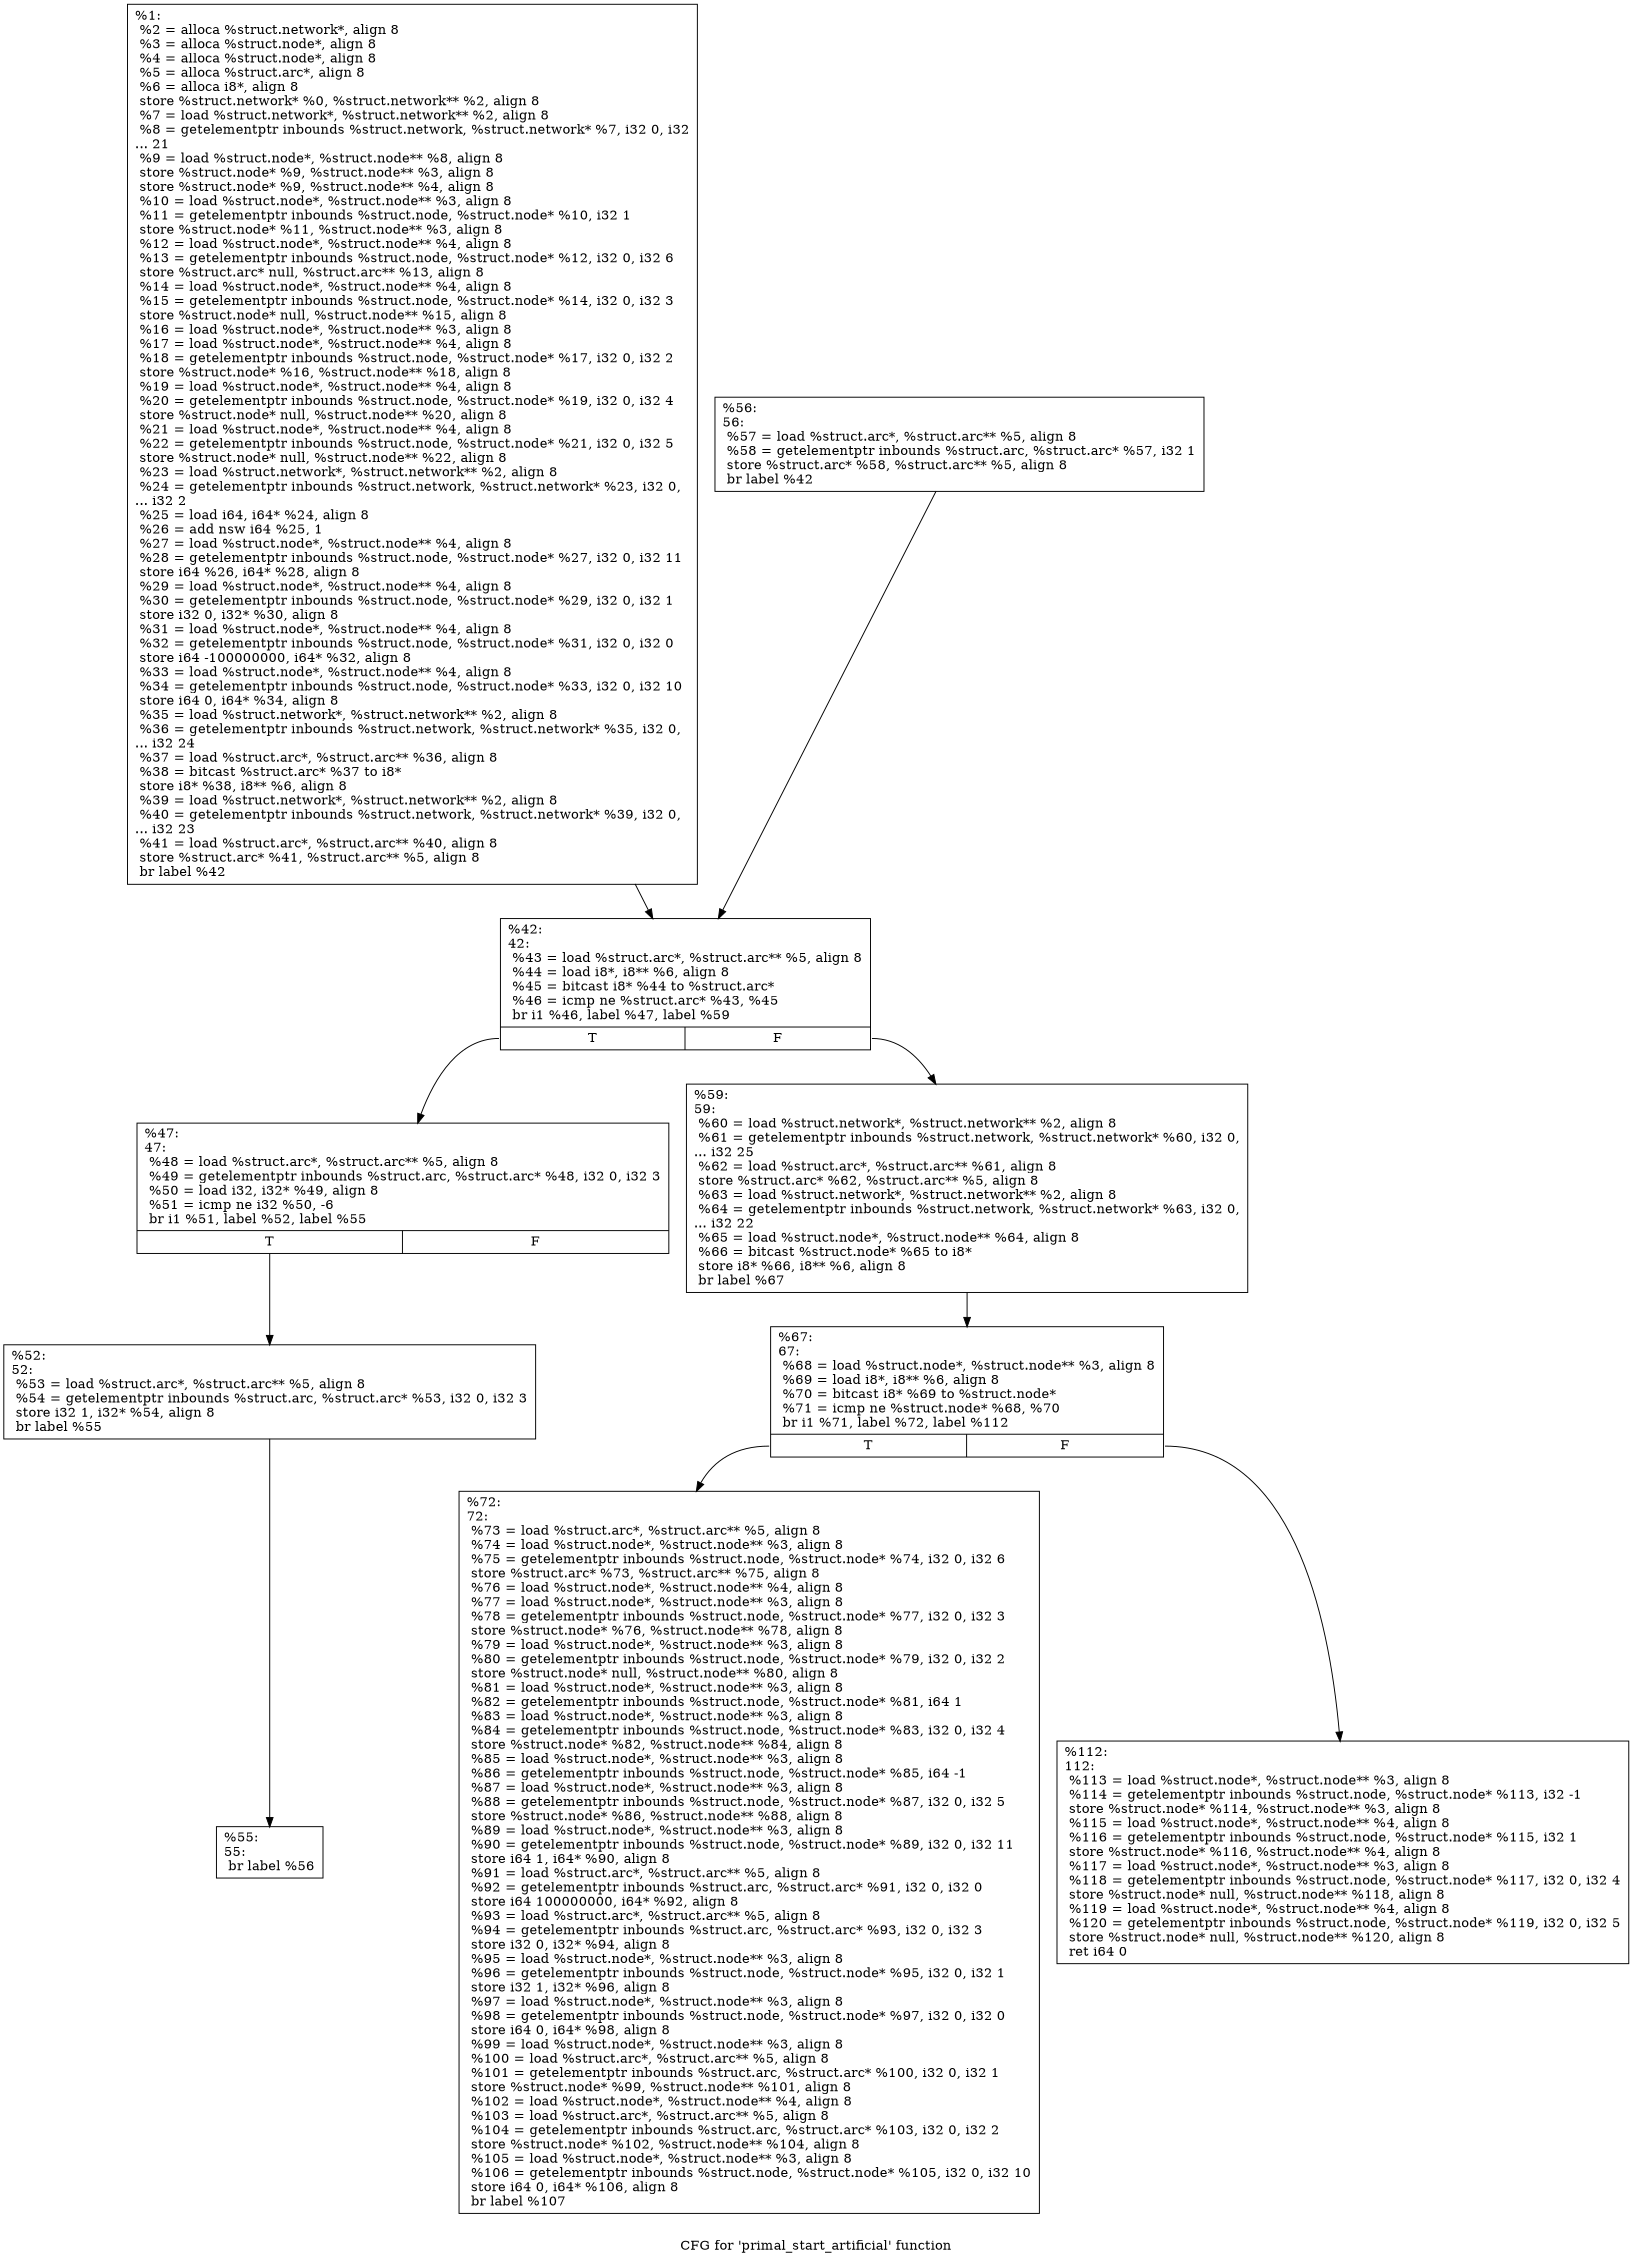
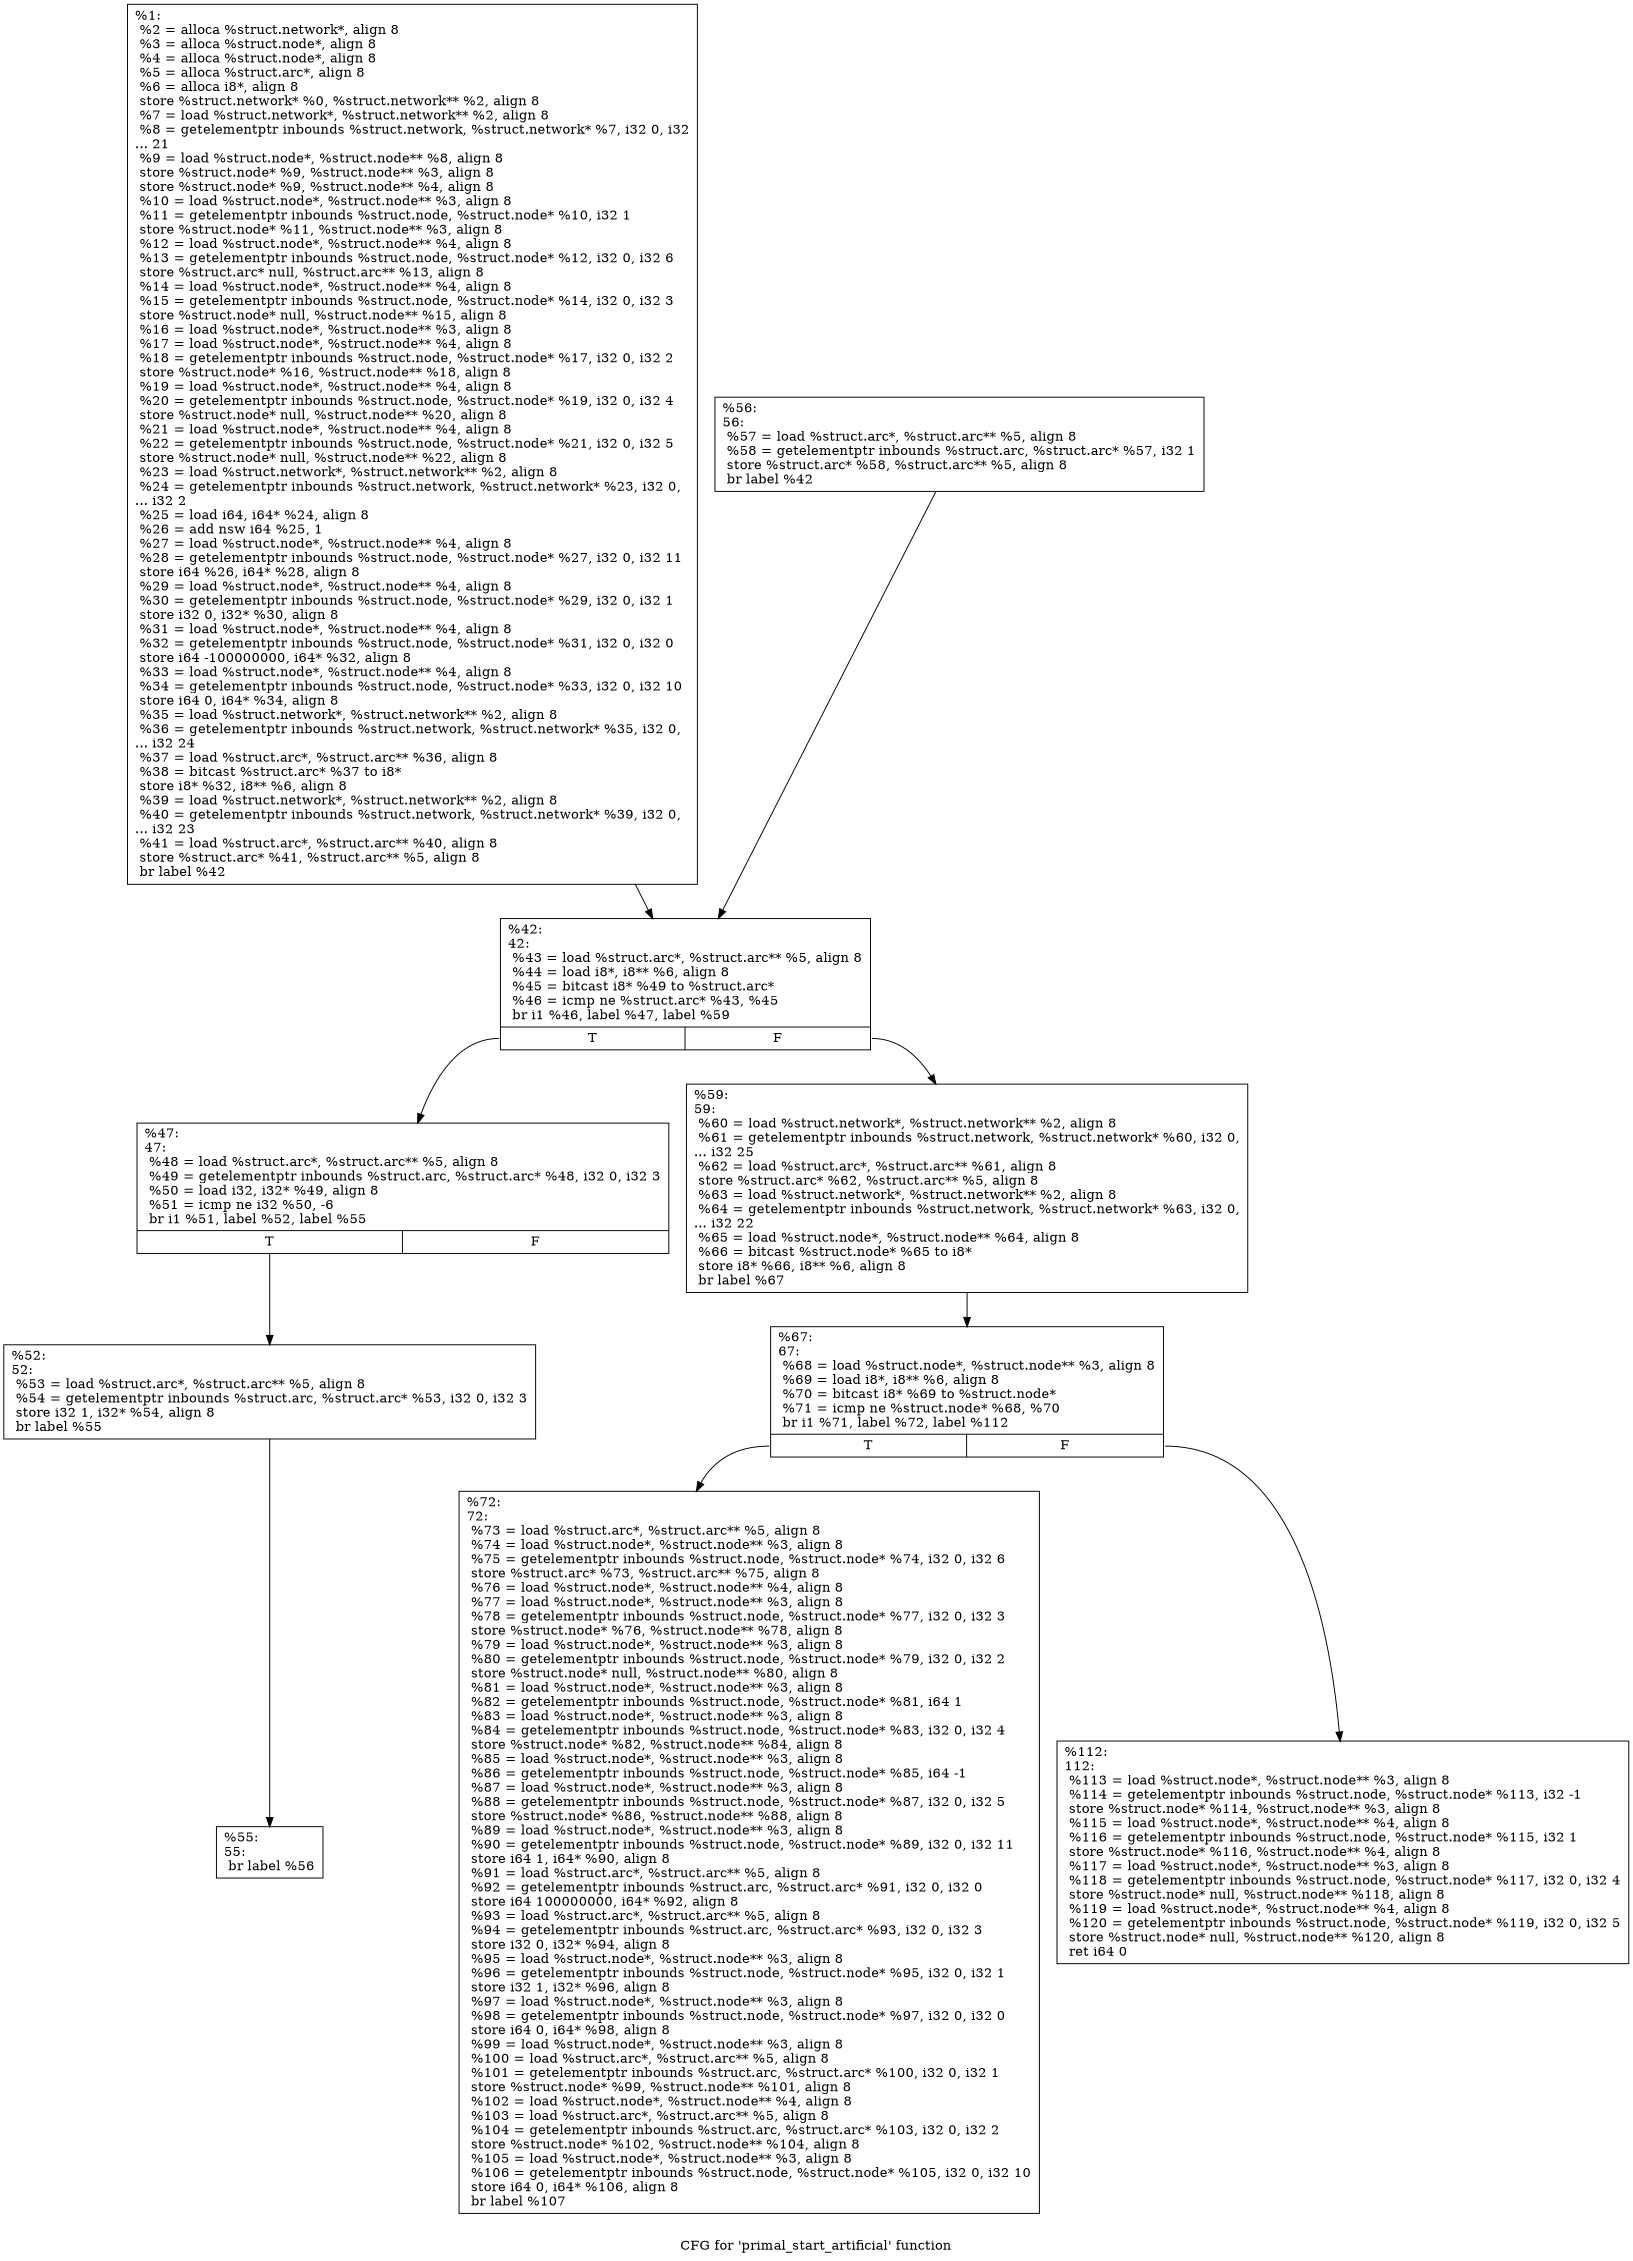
node "%1:": text "store i8* %38, i8** %6, align 8" -> "store i8* %32, i8** %6, align 8"
node "%42:": text "%45 = bitcast i8* %44 to %struct.arc*" -> "%45 = bitcast i8* %49 to %struct.arc*"
